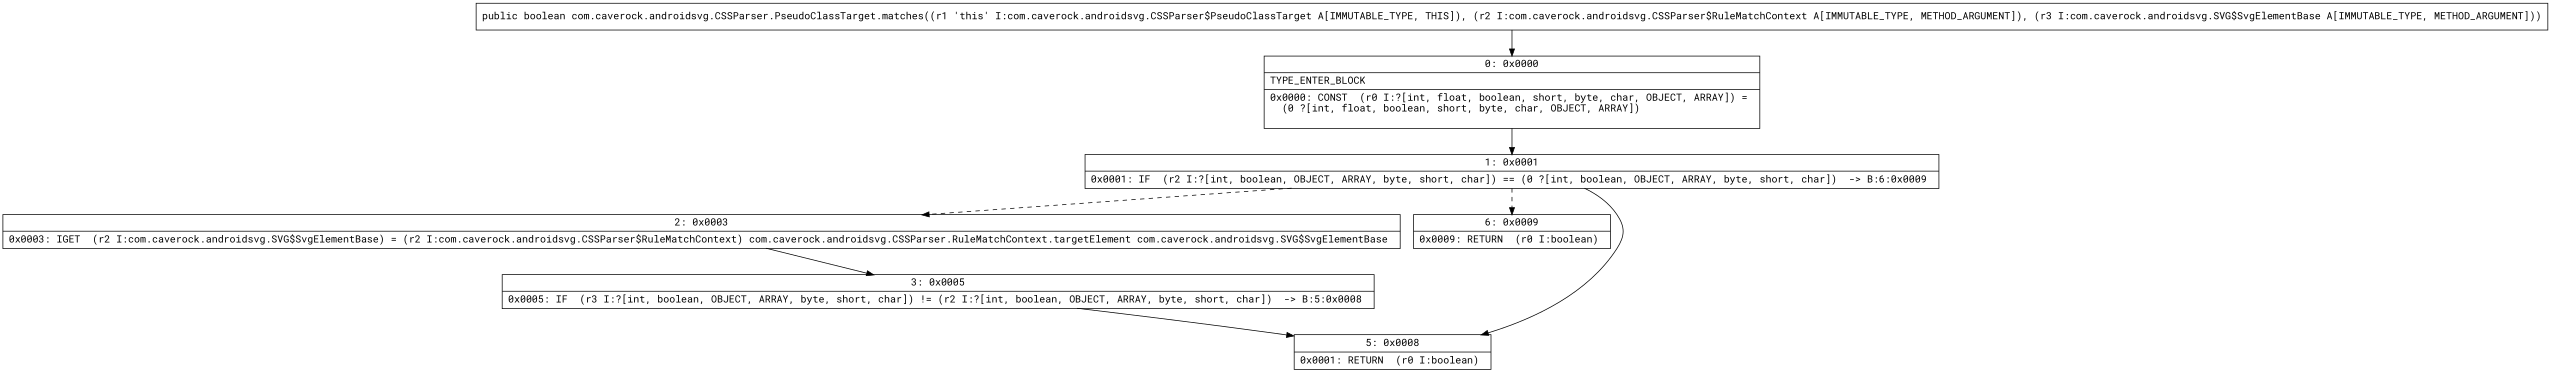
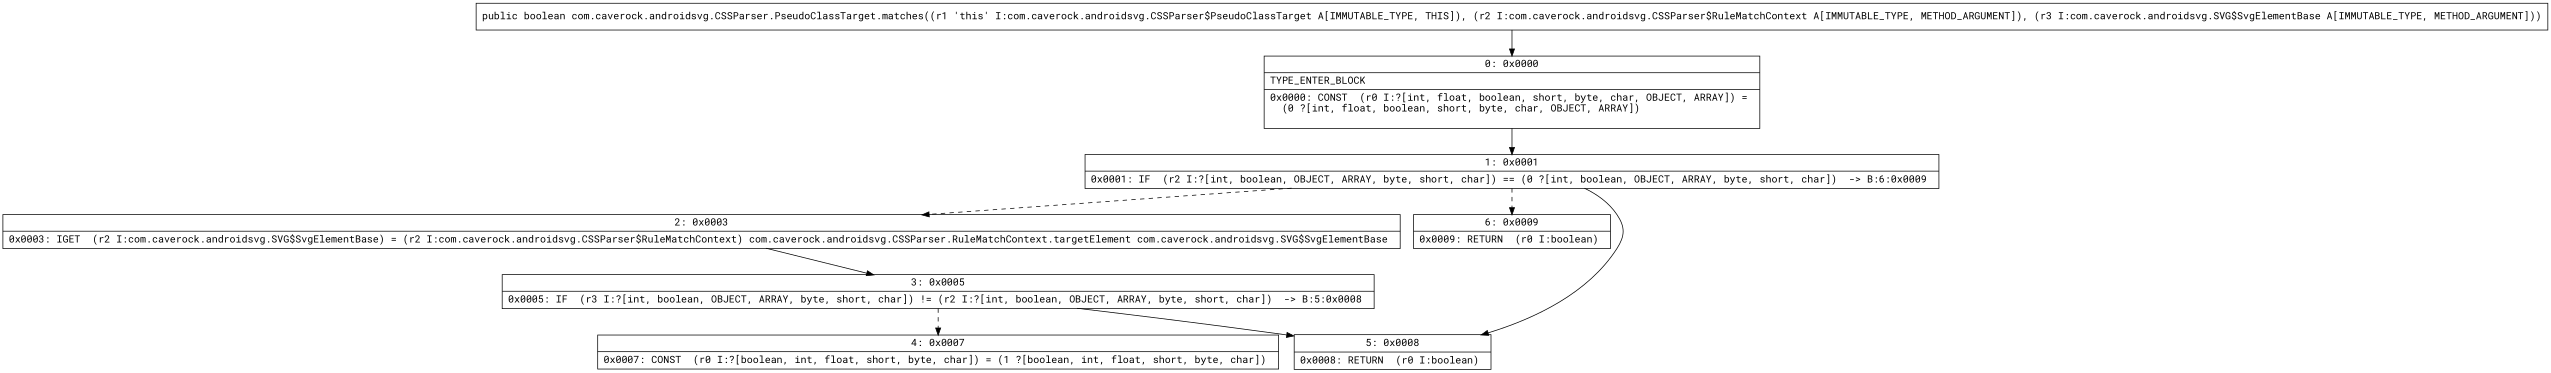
node "4: 0x0007": added
node "5: 0x0008": text "0x0001: RETURN  (r0 I:boolean)" -> "0x0008: RETURN  (r0 I:boolean)"
